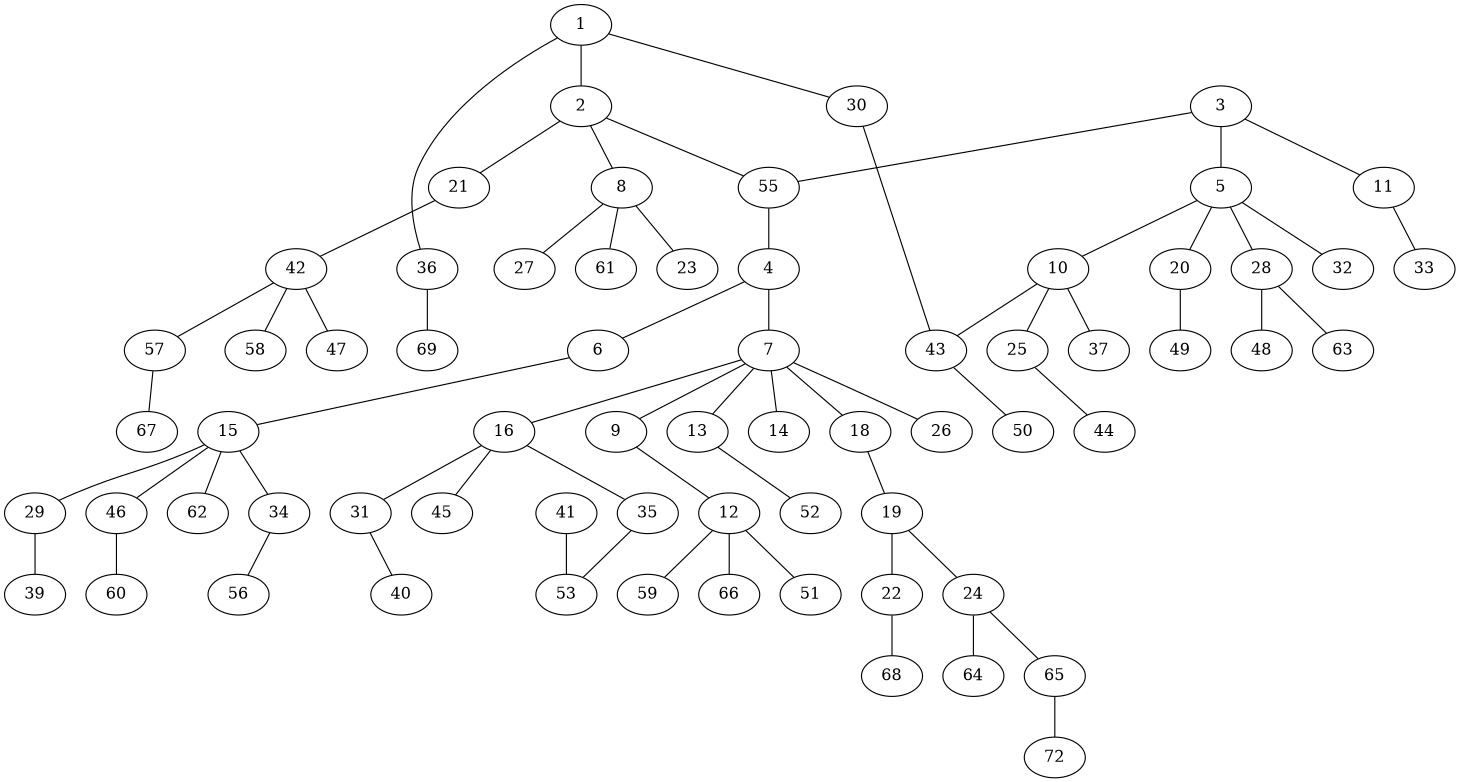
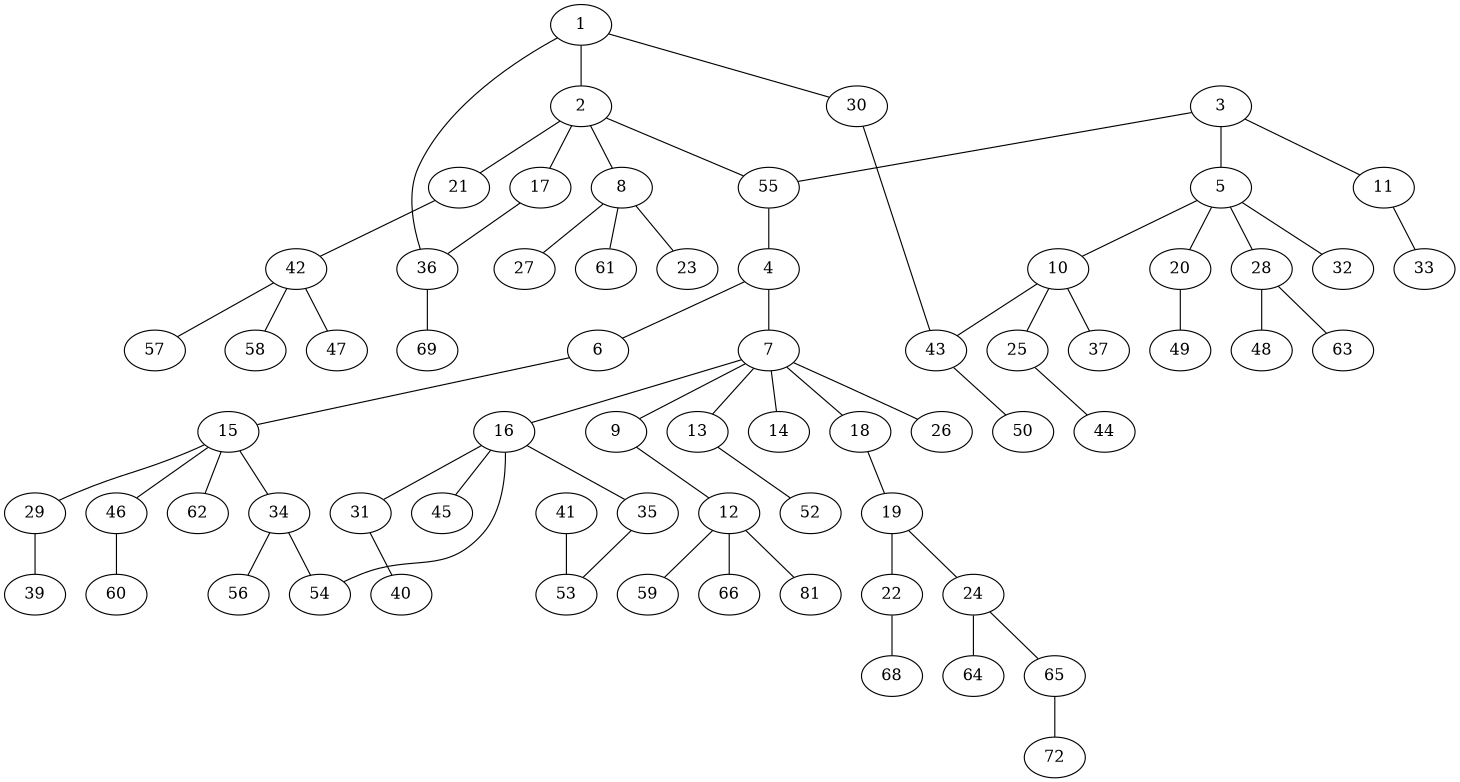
node "17": added
node "67": removed
node "54": added
node "51": label "51" -> "81"
